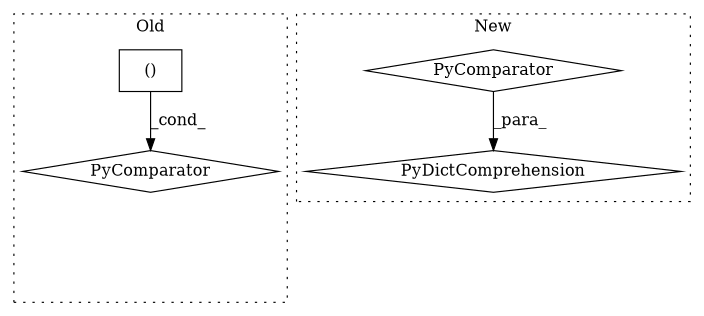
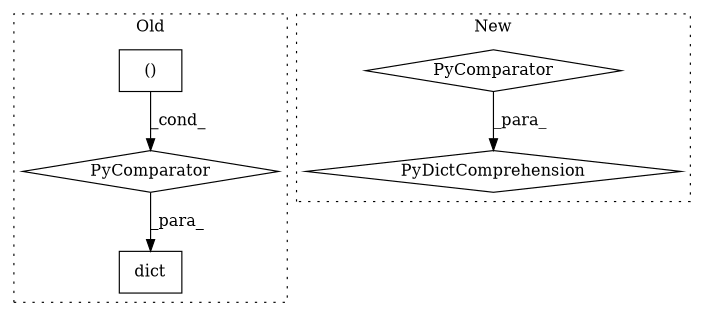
node "dict": added
